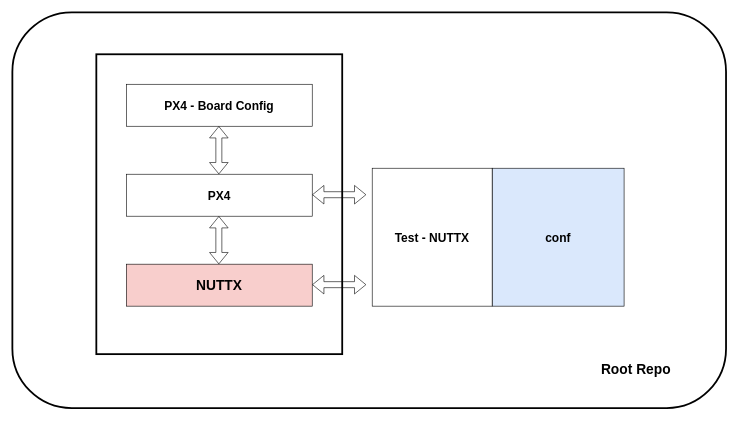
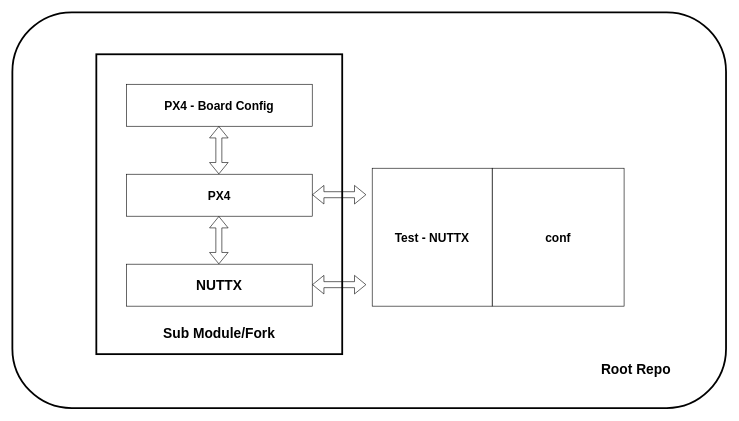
node "conf": fillcolor #dae8fc -> #ffffff
node "NUTTX": fillcolor #f8cecc -> #ffffff
node "Sub Module/Fork": added
